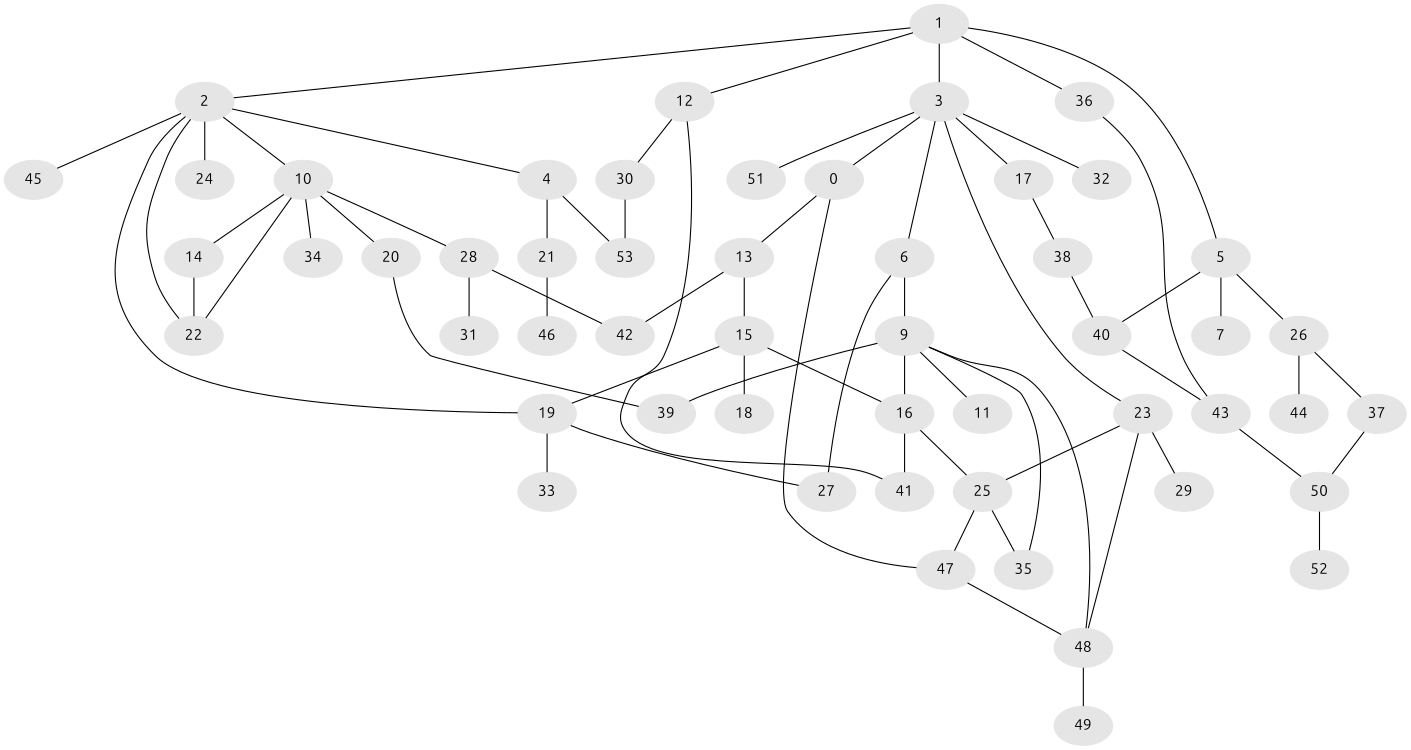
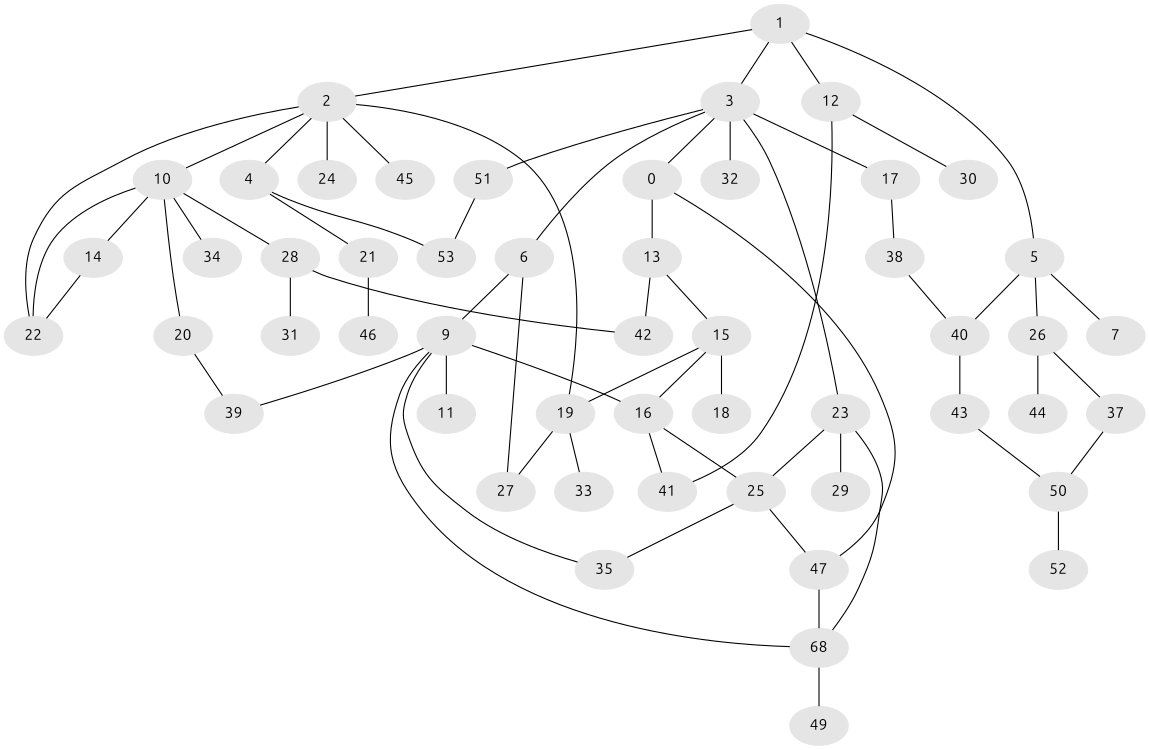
node "36": removed
edge "30" -- "53": now "51" -- "53"
node "48": label "48" -> "68"
